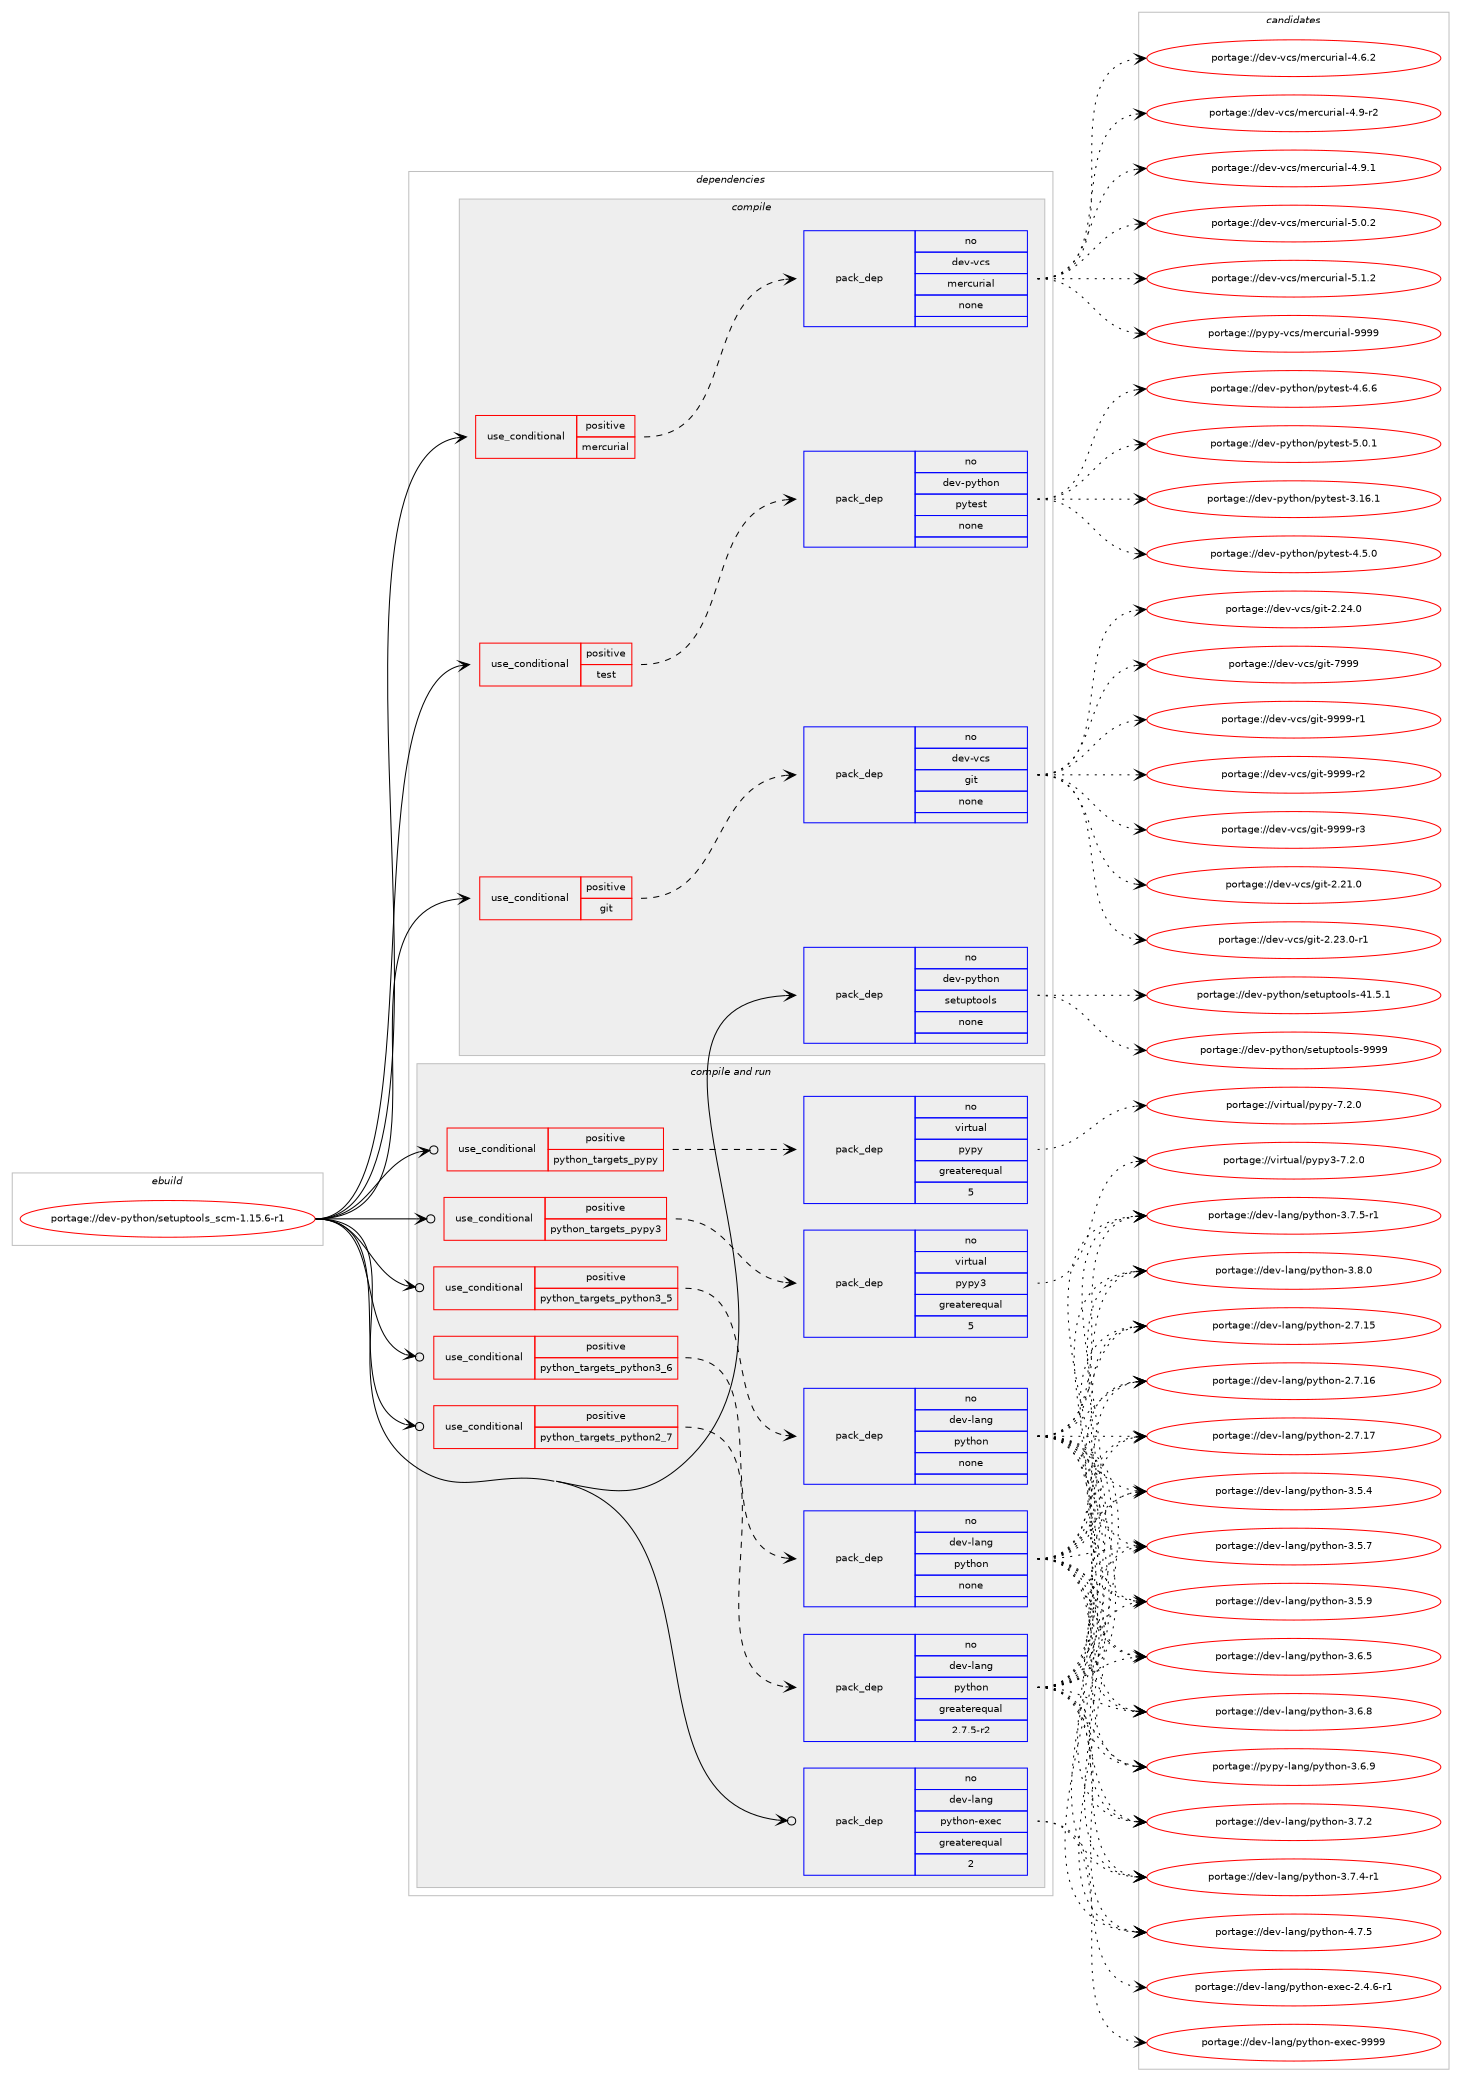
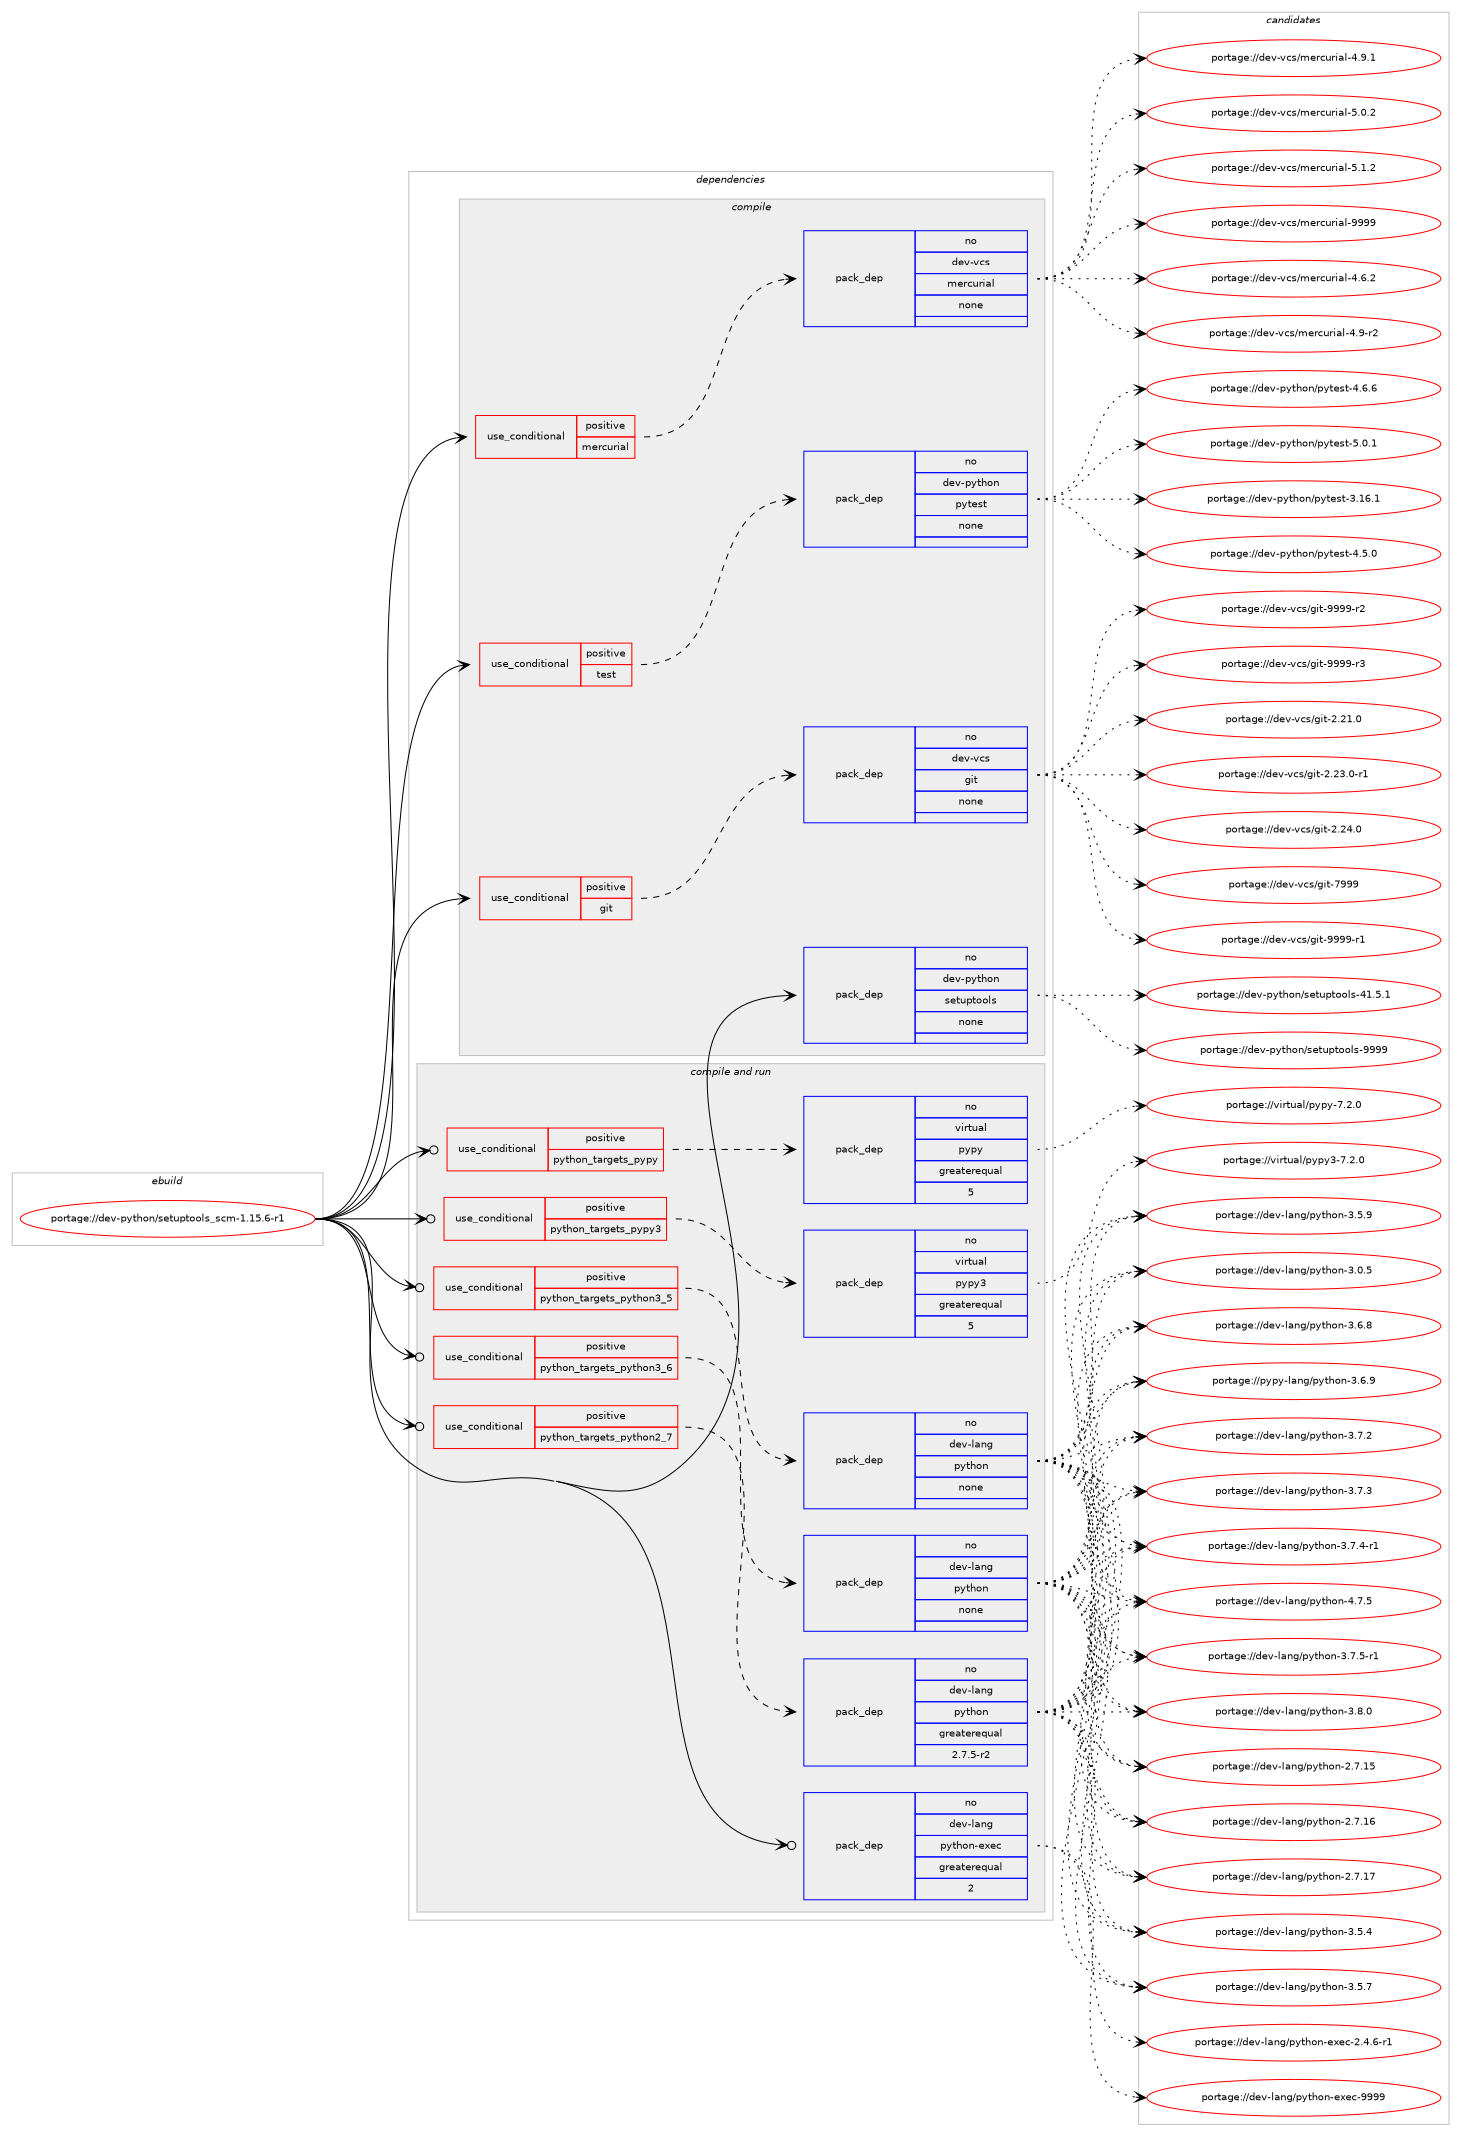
node "portage://pypy-vcs/mercurial-9999": label "portage://pypy-vcs/mercurial-9999" -> "portage://dev-vcs/mercurial-9999"
node "portage://dev-lang/python-3.7.3": added
node "portage://dev-lang/python-3.6.5": label "portage://dev-lang/python-3.6.5" -> "portage://dev-lang/python-3.0.5"
